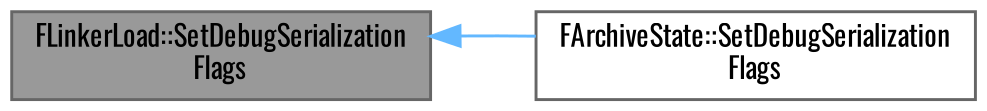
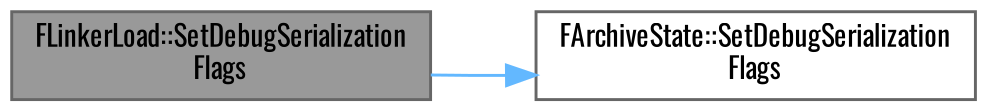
edge "FArchiveState::SetDebugSerialization Flags" -> "FLinkerLoad::SetDebugSerialization Flags": reversed
